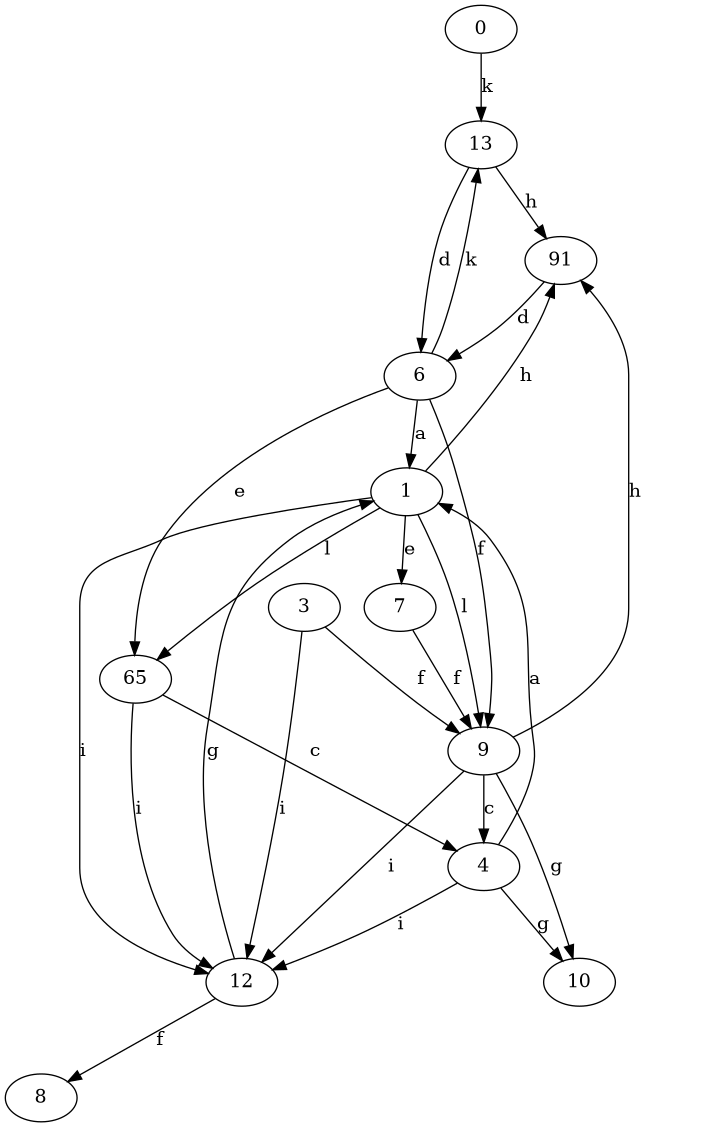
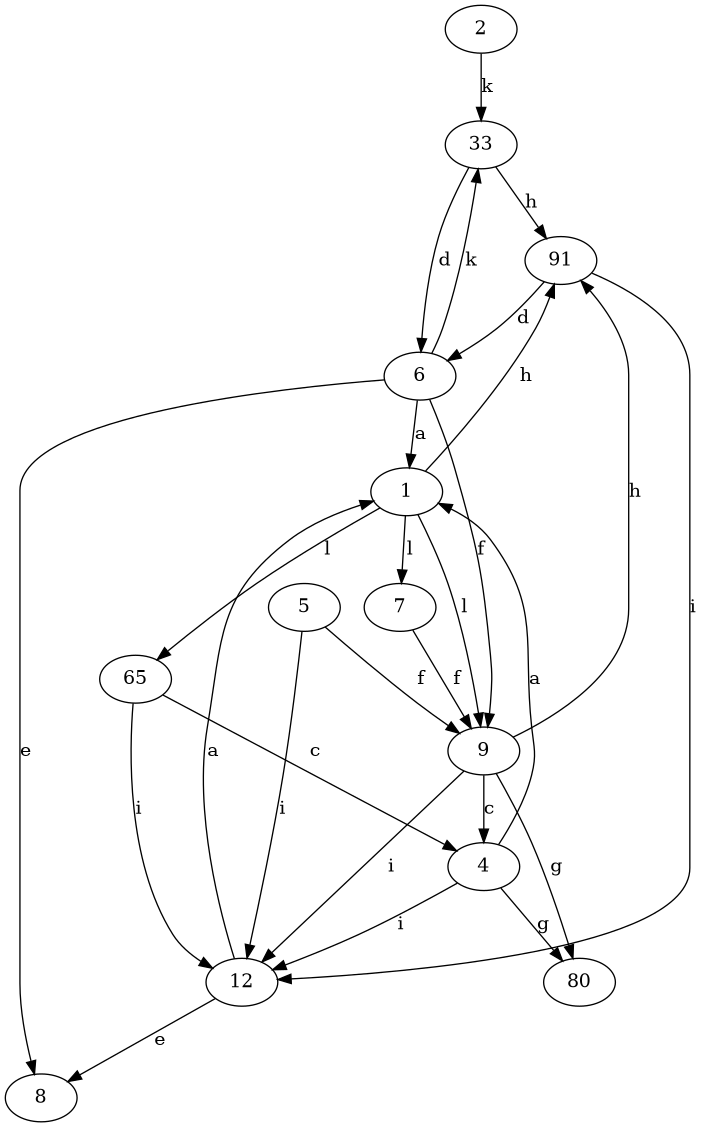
node "0": label "0" -> "2"
node "13": label "13" -> "33"
edge "6" -> "65": now "6" -> "8"
edge "1" -> "7": label "e" -> "l"
node "3": label "3" -> "5"
edge "1" -> "12": now "91" -> "12"
edge "12" -> "1": label "g" -> "a"
node "10": label "10" -> "80"
edge "12" -> "8": label "f" -> "e"
